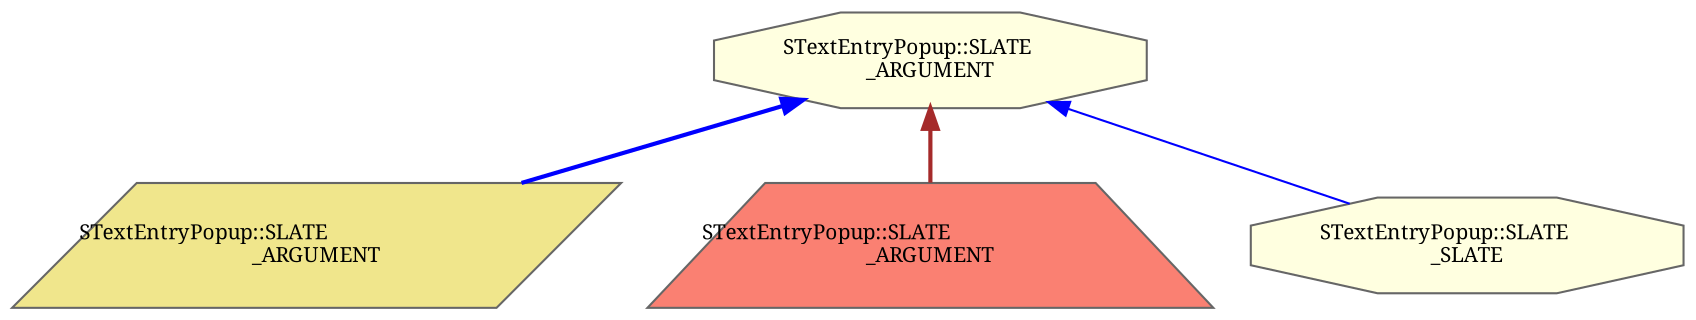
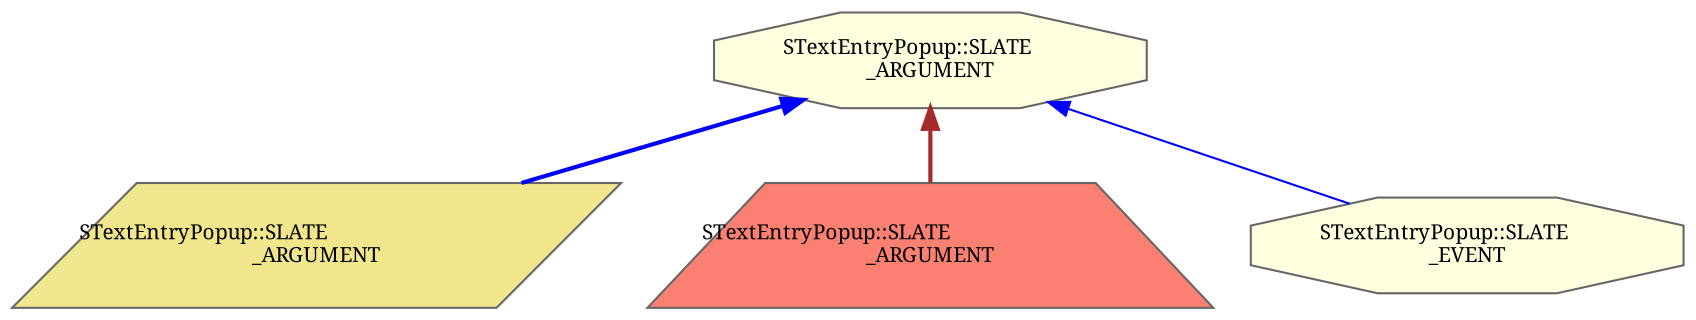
node "STextEntryPopup::SLATE _SLATE": label "STextEntryPopup::SLATE _SLATE" -> "STextEntryPopup::SLATE _EVENT"
